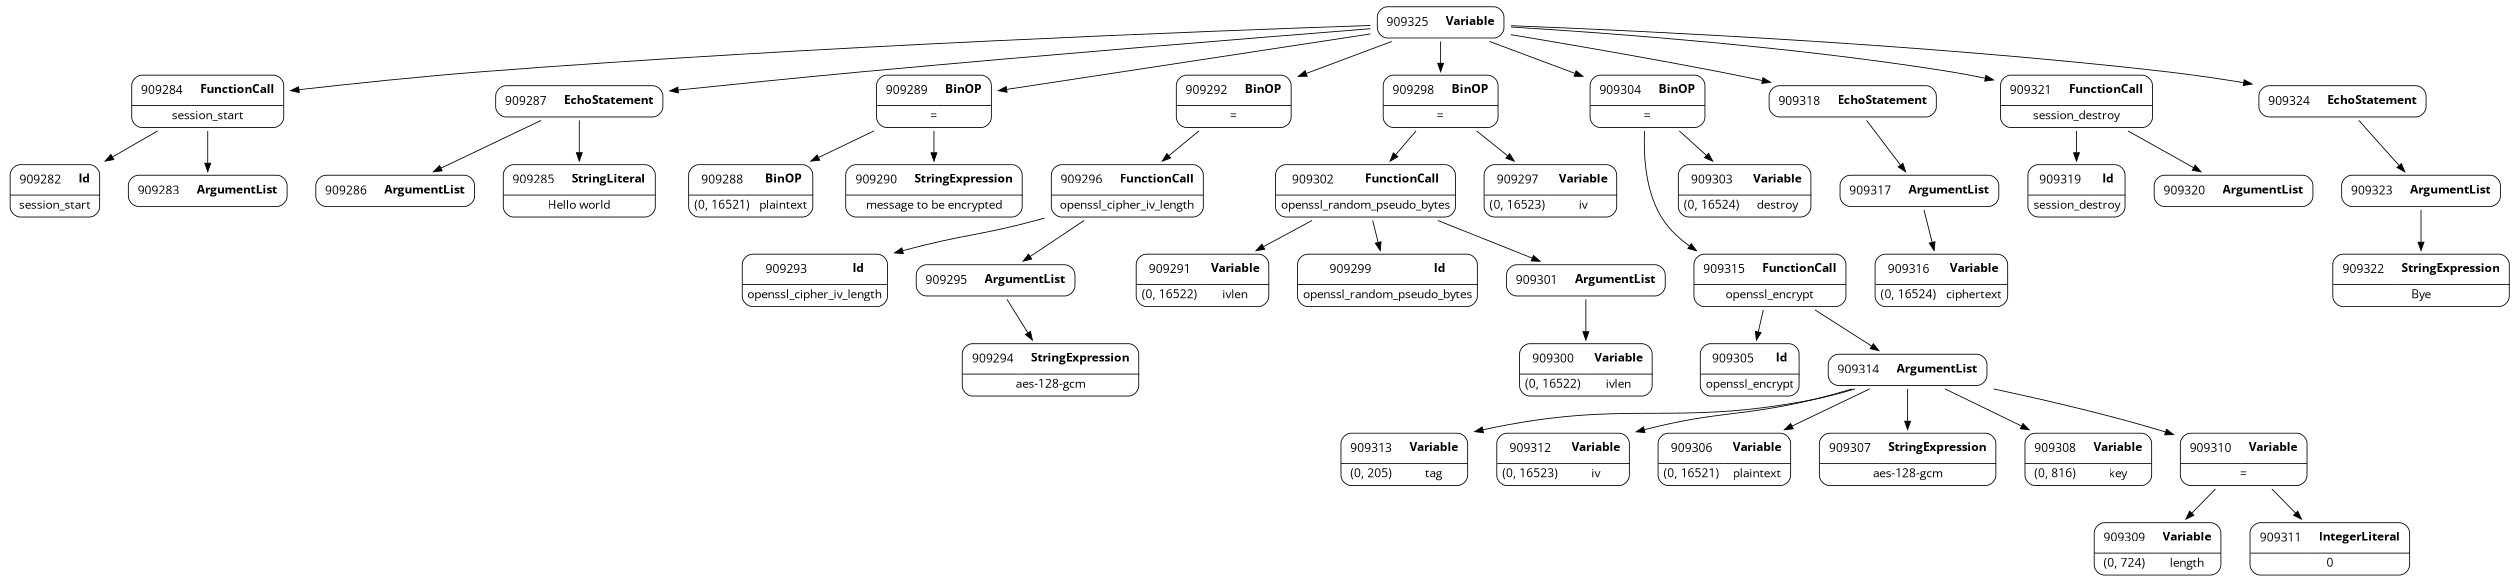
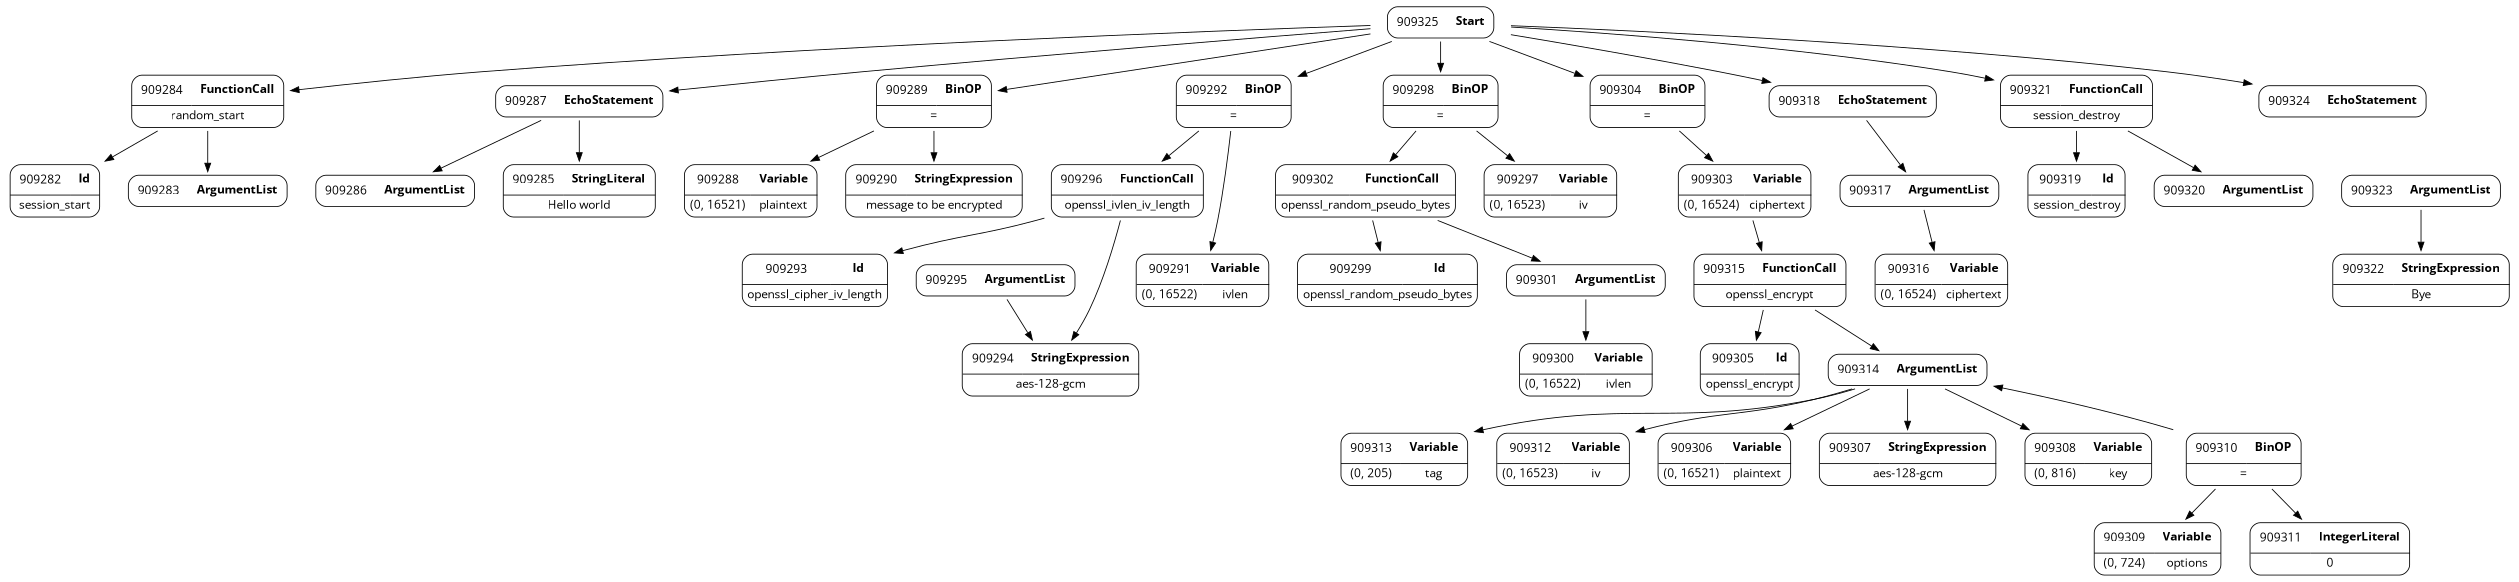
node "909325": text "Variable" -> "Start"
node "909284": text "session_start" -> "random_start"
edge "909324" -> "909323": removed
node "909288": text "BinOP" -> "Variable"
edge "909304" -> "909315": now "909303" -> "909315"
node "909296": text "openssl_cipher_iv_length" -> "openssl_ivlen_iv_length"
node "909303": text "destroy" -> "ciphertext"
edge "909302" -> "909291": now "909292" -> "909291"
edge "909296" -> "909295": now "909296" -> "909294"
edge "909314" -> "909310": reversed
node "909310": text "Variable" -> "BinOP"
node "909309": text "length" -> "options"
